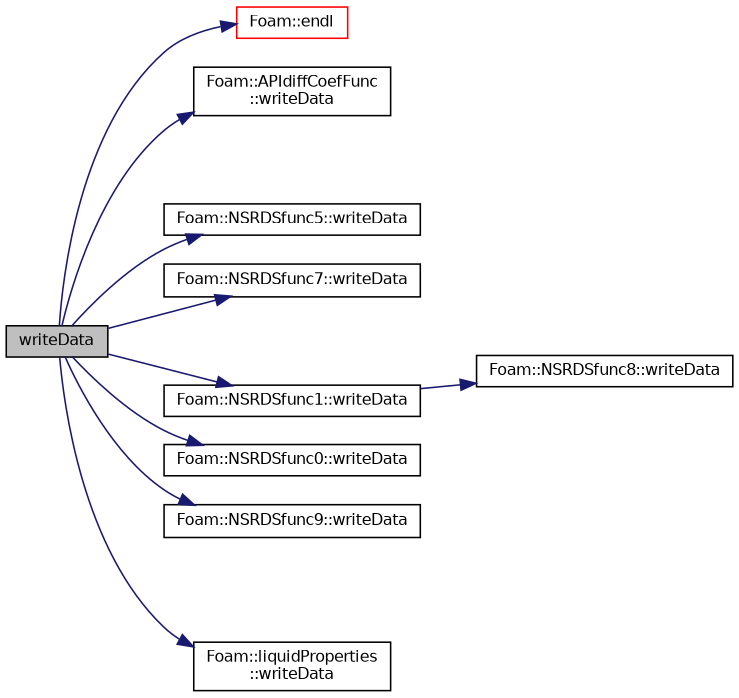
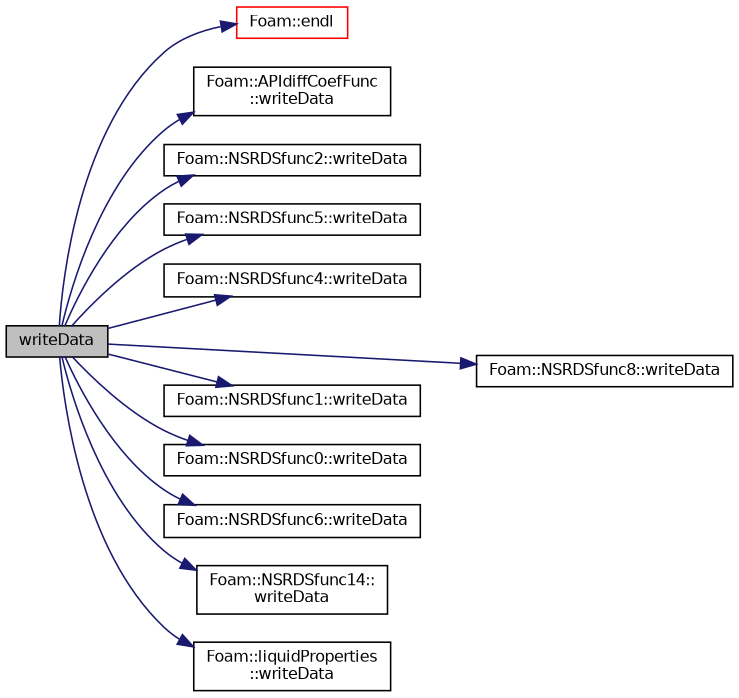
node "Foam::NSRDSfunc2::writeData": added
node "Foam::NSRDSfunc7::writeData": label "Foam::NSRDSfunc7::writeData" -> "Foam::NSRDSfunc4::writeData"
edge "Foam::NSRDSfunc1::writeData" -> "Foam::NSRDSfunc8::writeData": now "writeData" -> "Foam::NSRDSfunc8::writeData"
node "Foam::NSRDSfunc9::writeData": label "Foam::NSRDSfunc9::writeData" -> "Foam::NSRDSfunc6::writeData"
node "Foam::NSRDSfunc14:: writeData": added
